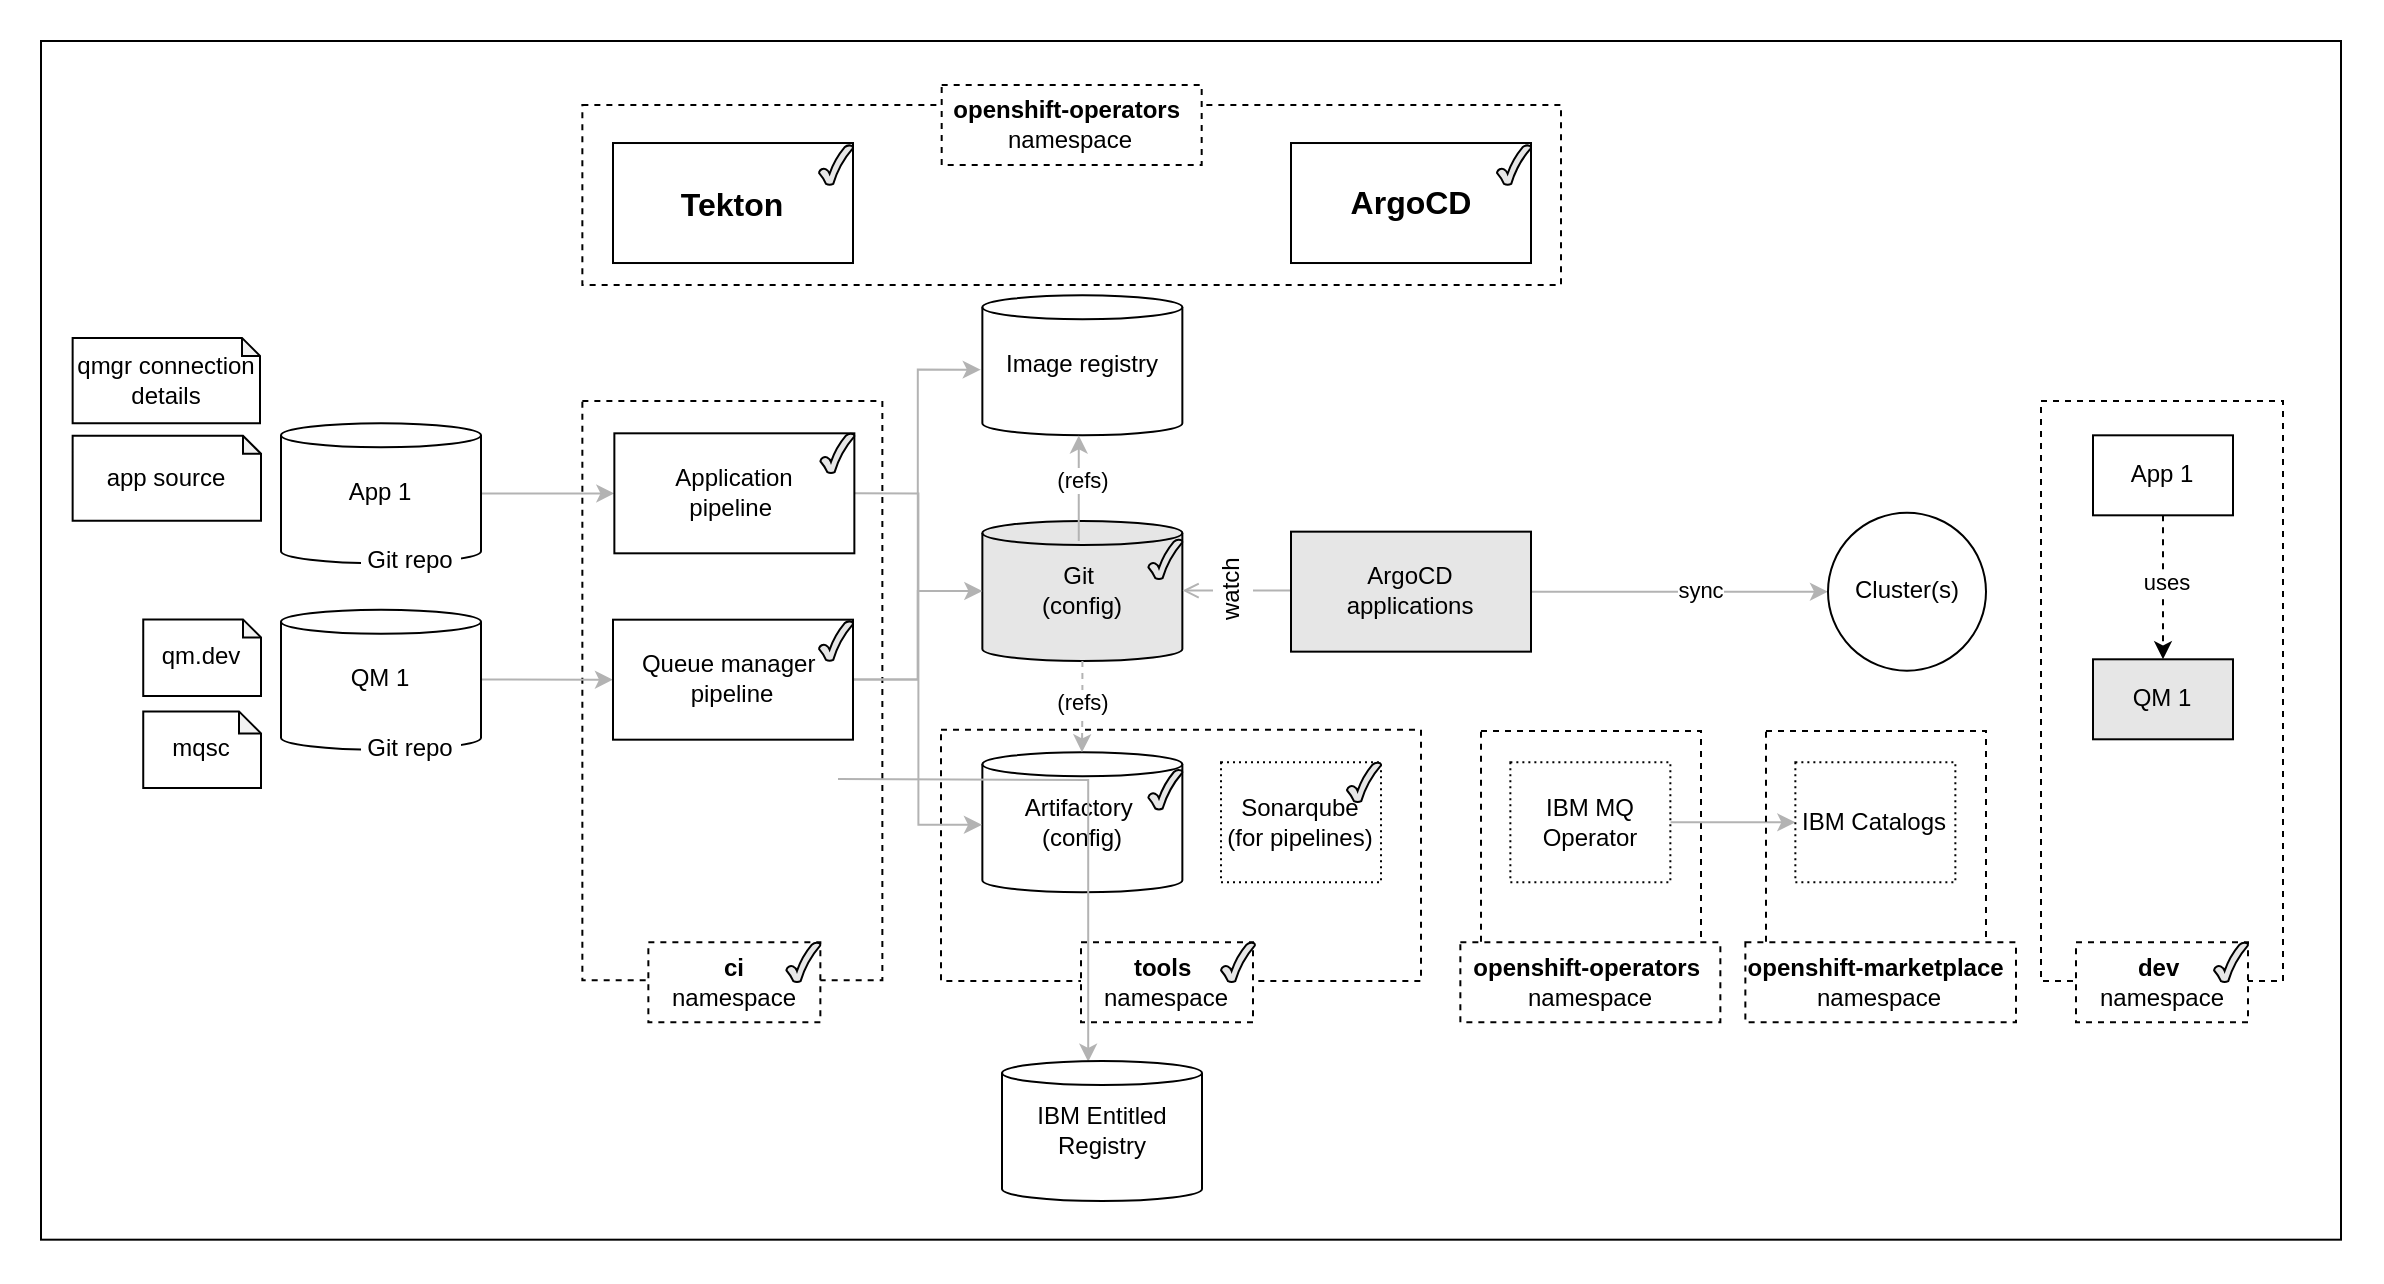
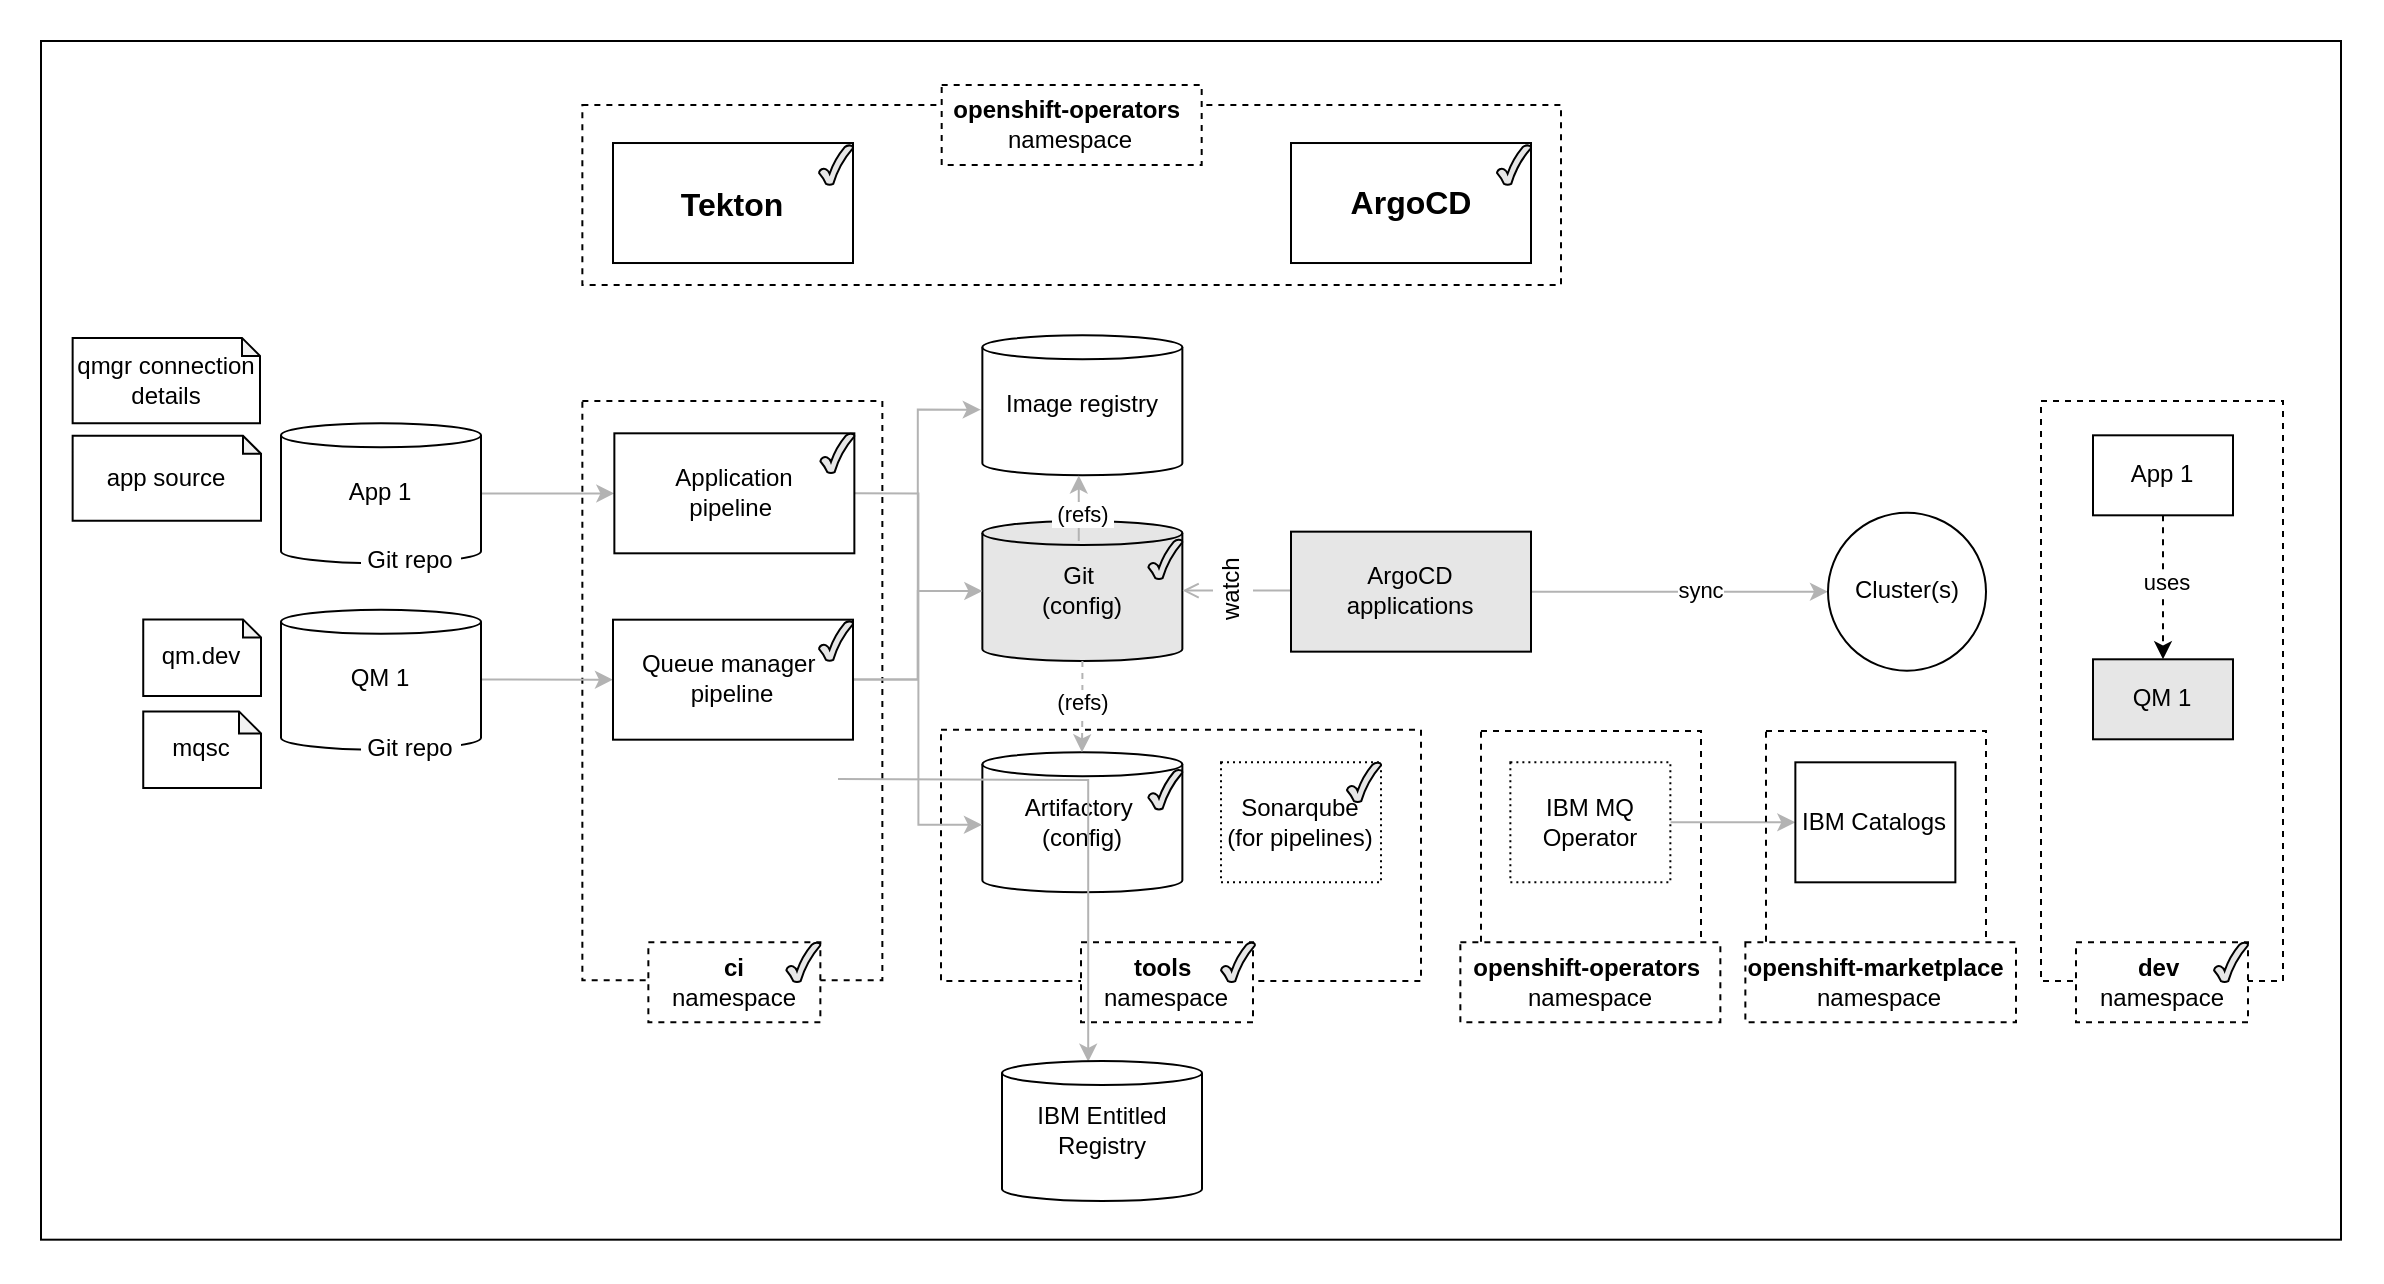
node "Image registry": moved (1082, 365) -> (1082, 405)
node "IBM Catalogs": style dashed -> solid
